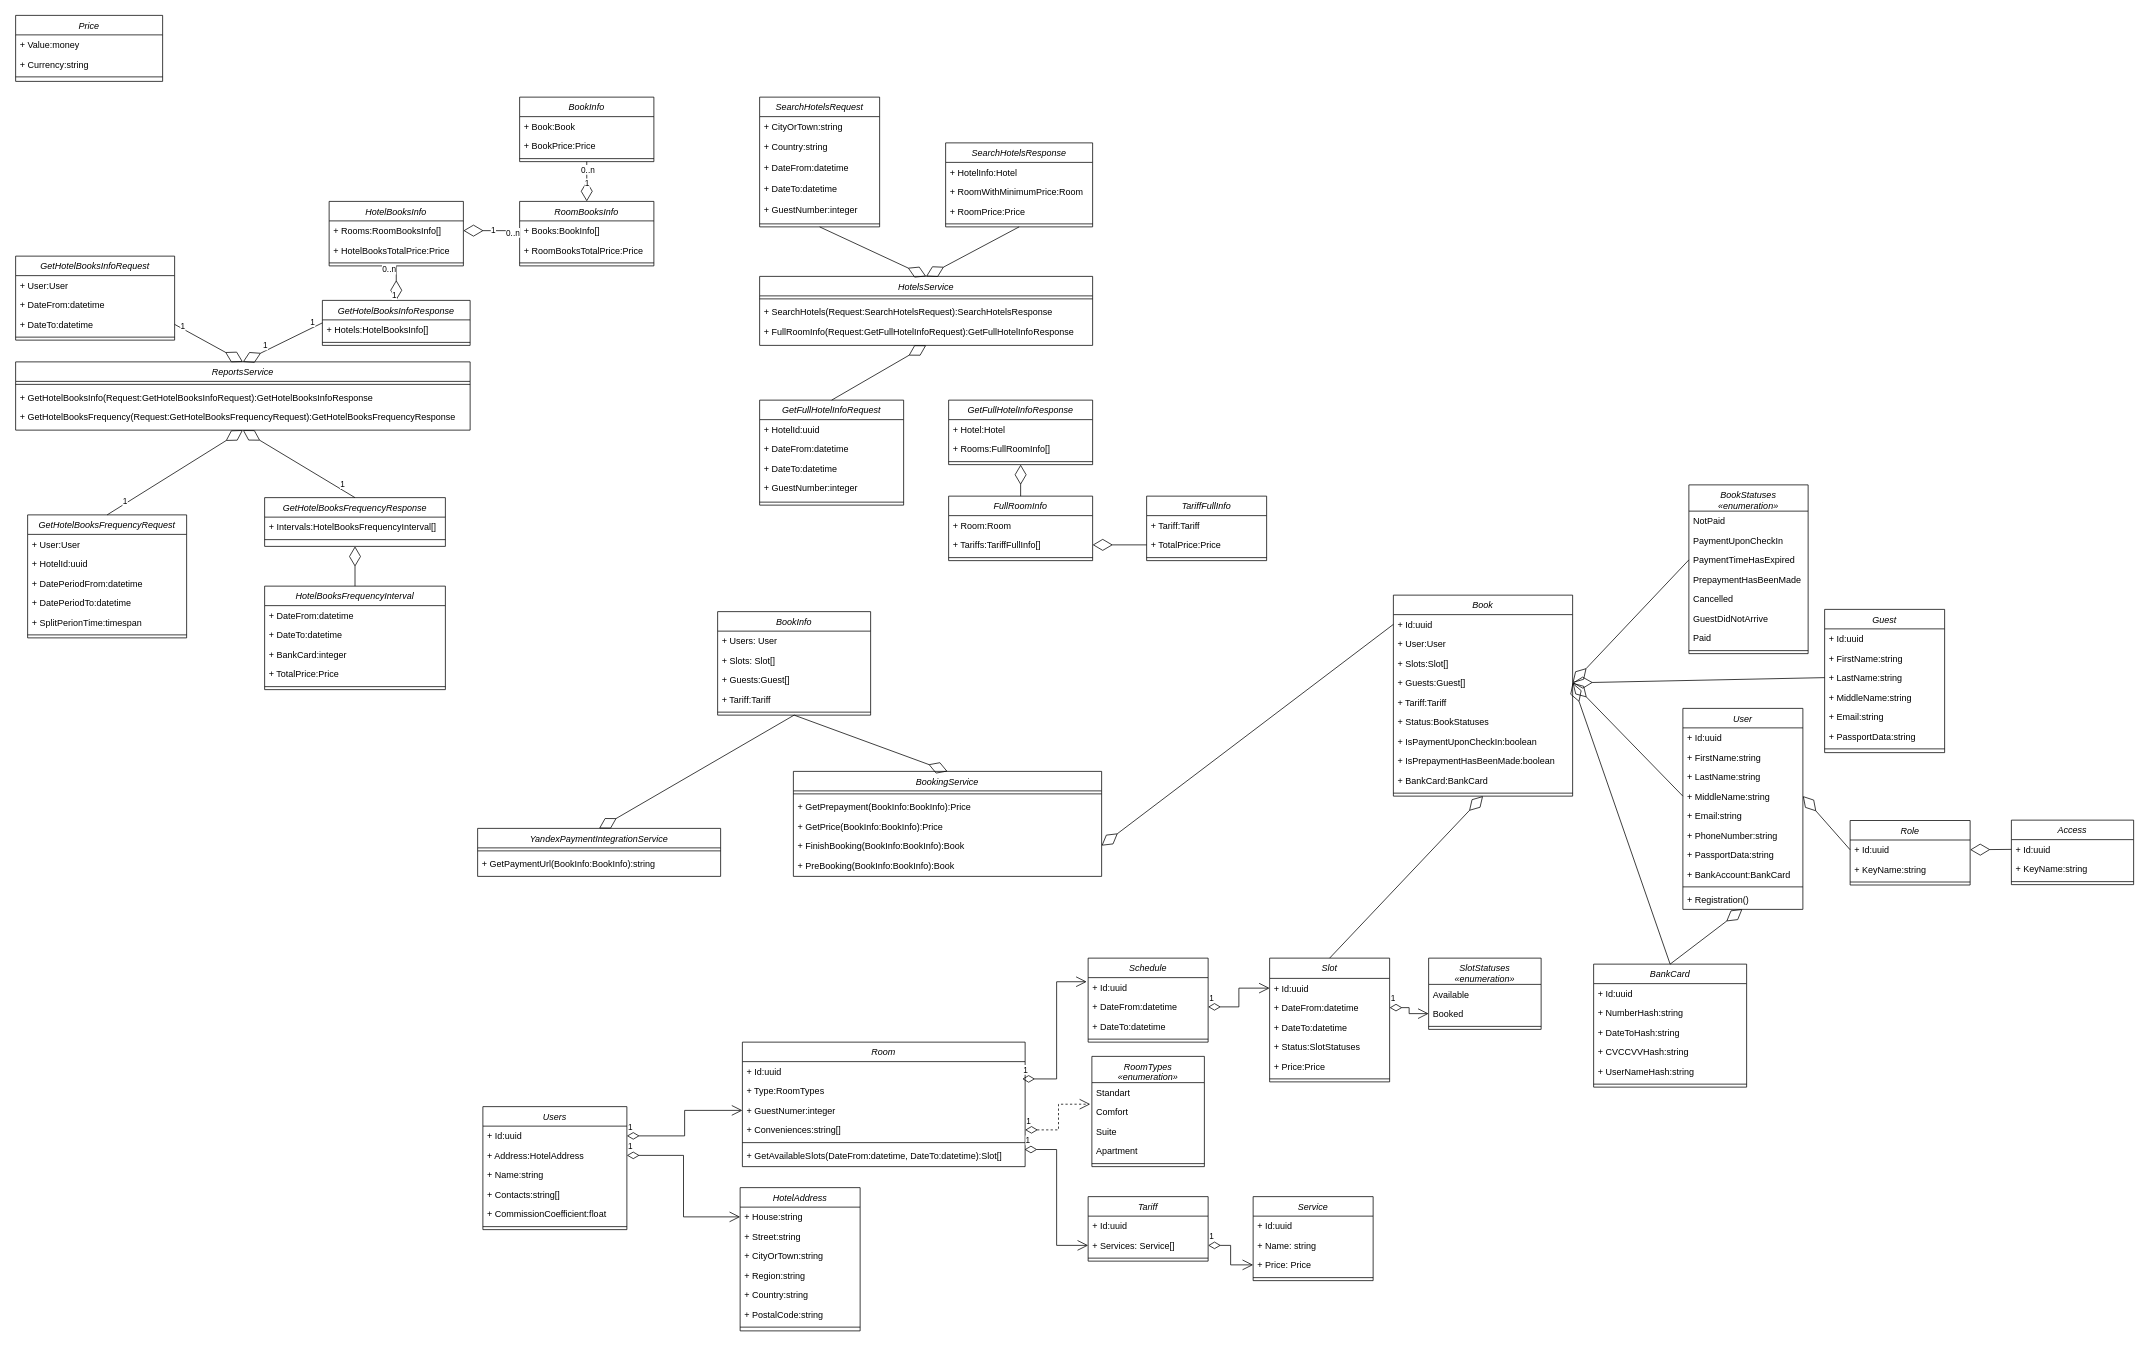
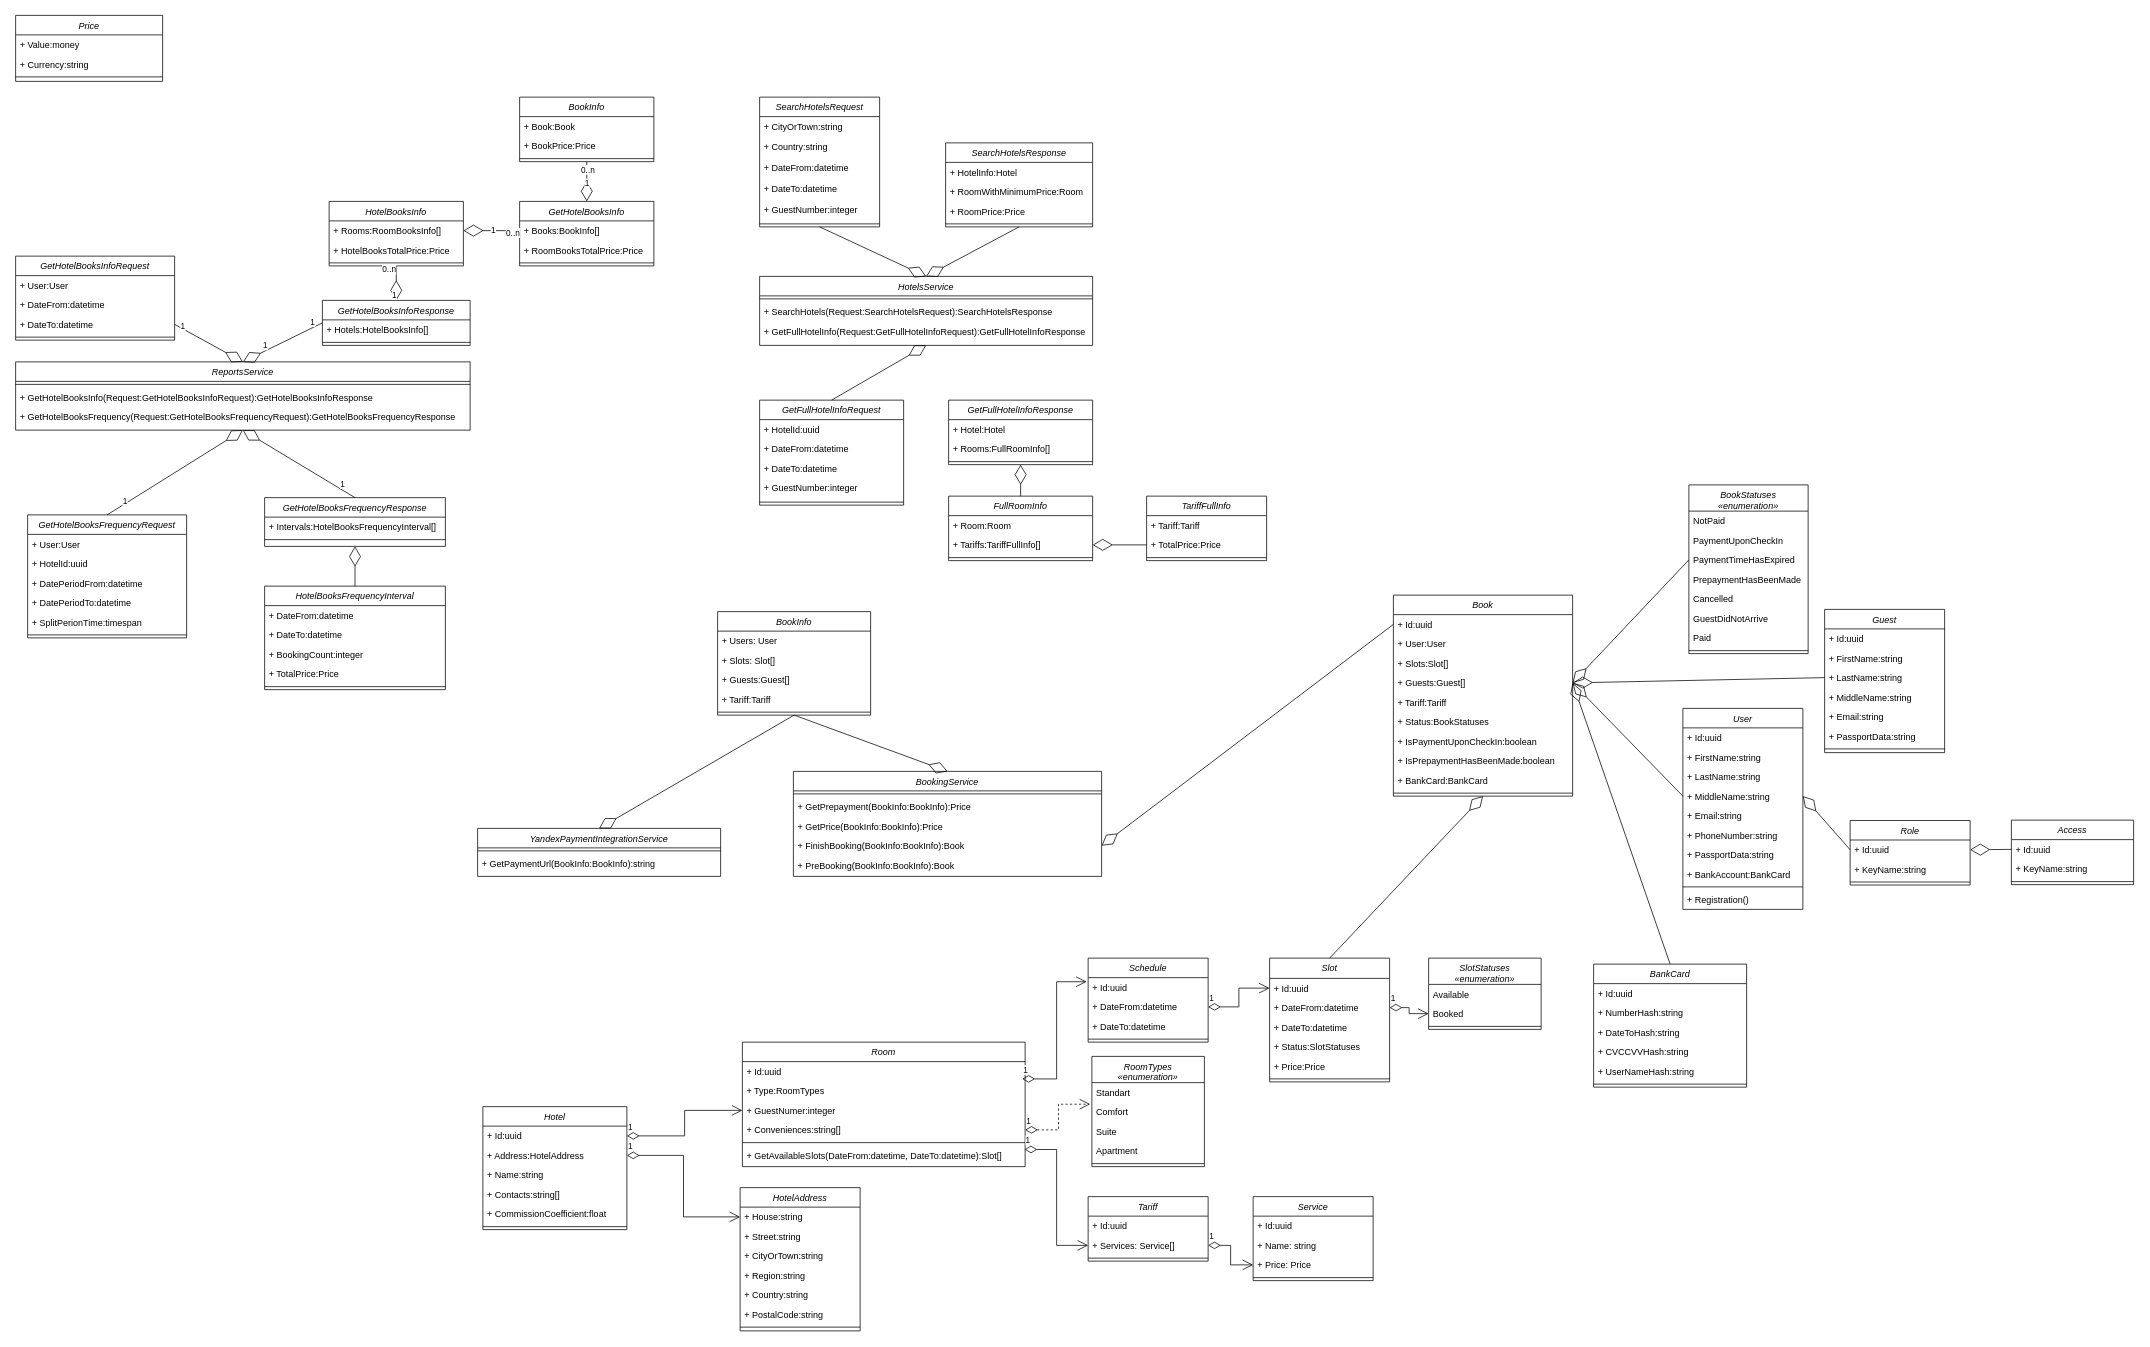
node "RoomBooksInfo": label "RoomBooksInfo" -> "GetHotelBooksInfo"
node "+ FullRoomInfo(Request:GetFullHotelInfoRequest):GetFullHotelInfoResponse": label "+ FullRoomInfo(Request:GetFullHotelInfoRequest):GetFullHotelInfoResponse" -> "+ GetFullHotelInfo(Request:GetFullHotelInfoRequest):GetFullHotelInfoResponse"
node "+ BankCard:integer": label "+ BankCard:integer" -> "+ BookingCount:integer"
edge "BankCard" -> "+ Registration()": removed
node "Users": label "Users" -> "Hotel"
